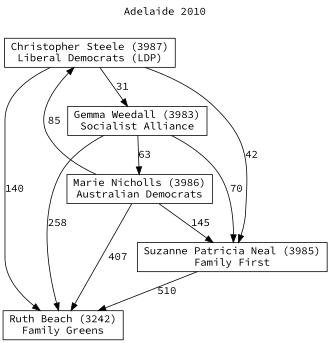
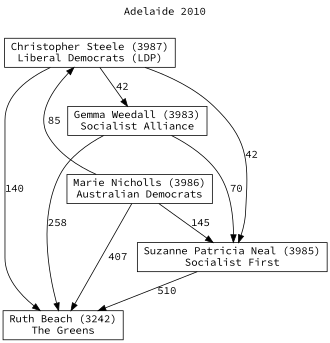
edge "Christopher Steele (3987) Liberal Democrats (LDP)" -> "Gemma Weedall (3983) Socialist Alliance": label "31" -> "42"
edge "Gemma Weedall (3983) Socialist Alliance" -> "Marie Nicholls (3986) Australian Democrats": removed, label "63"
node "Suzanne Patricia Neal (3985) Family First": label "Suzanne Patricia Neal (3985) Family First" -> "Suzanne Patricia Neal (3985) Socialist First"
node "Ruth Beach (3242) Family Greens": label "Ruth Beach (3242) Family Greens" -> "Ruth Beach (3242) The Greens"
